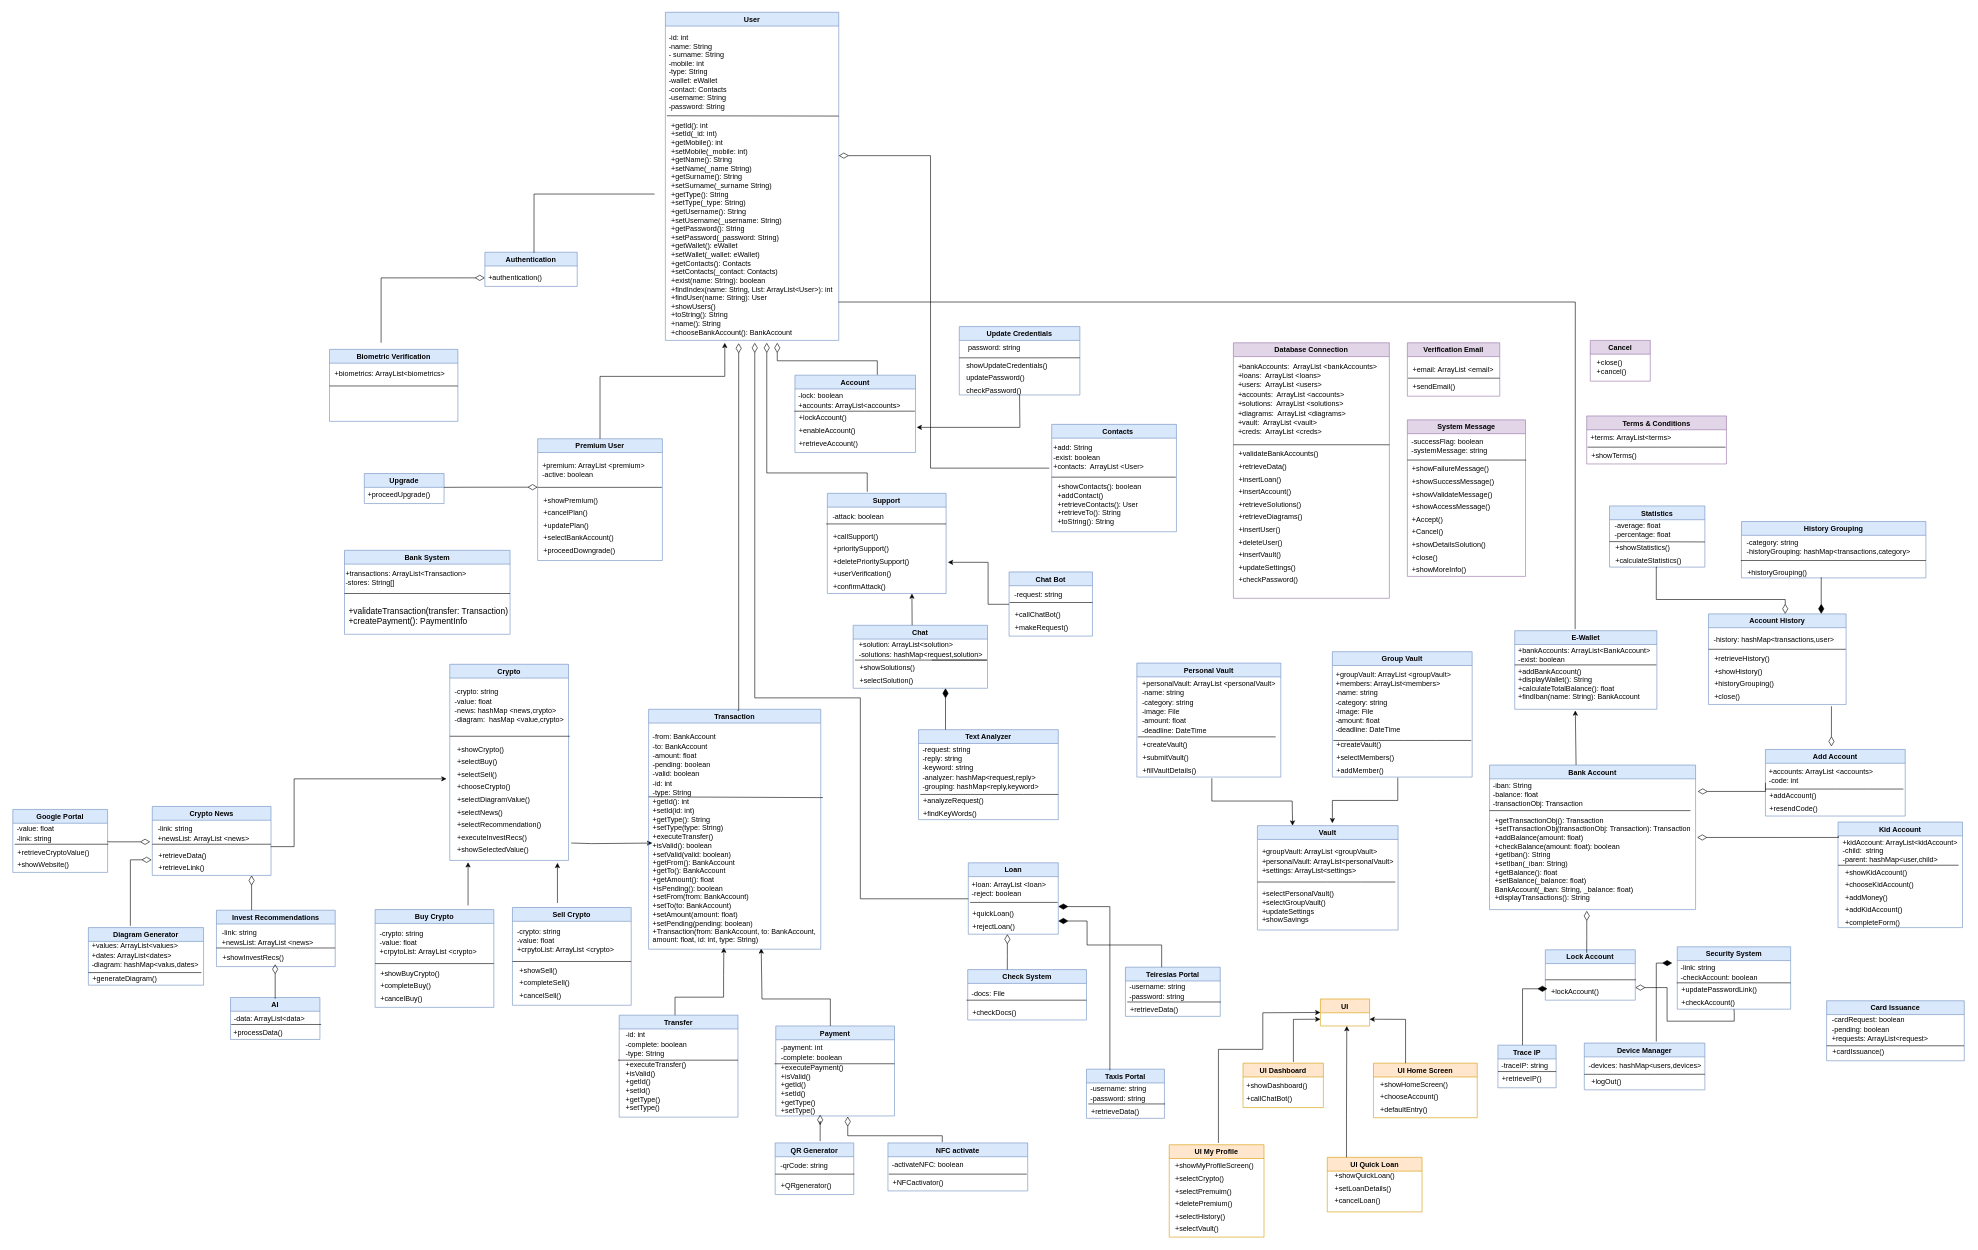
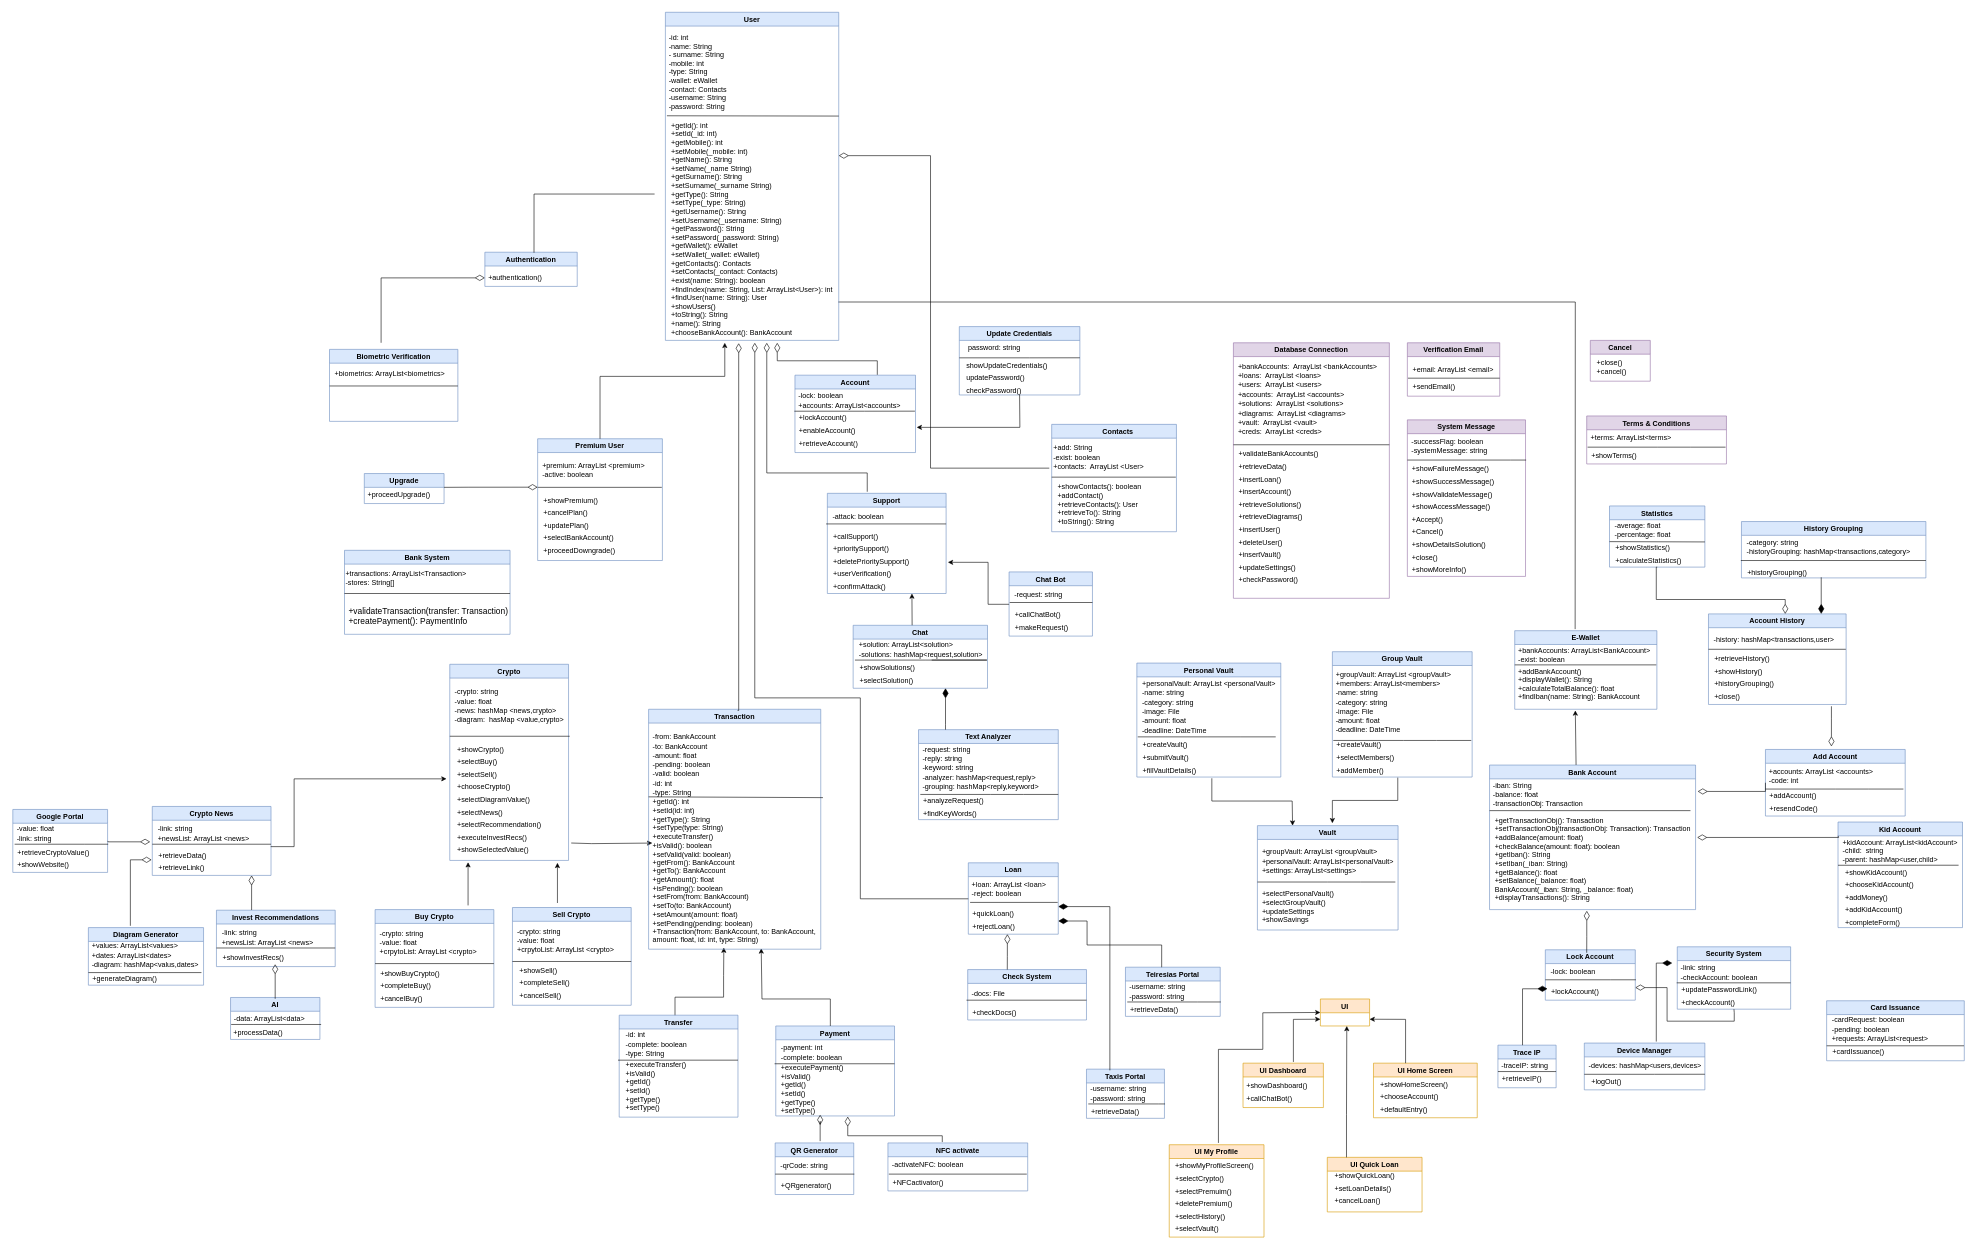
node "-lock: boolean": added
